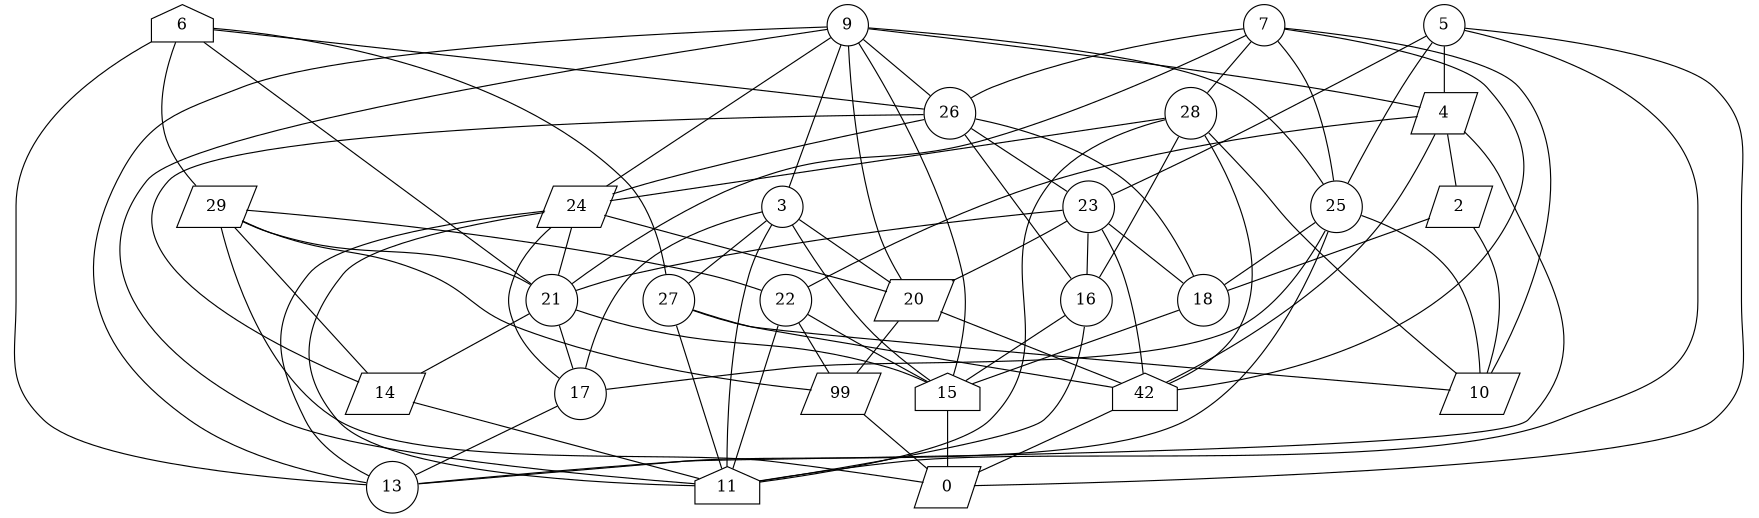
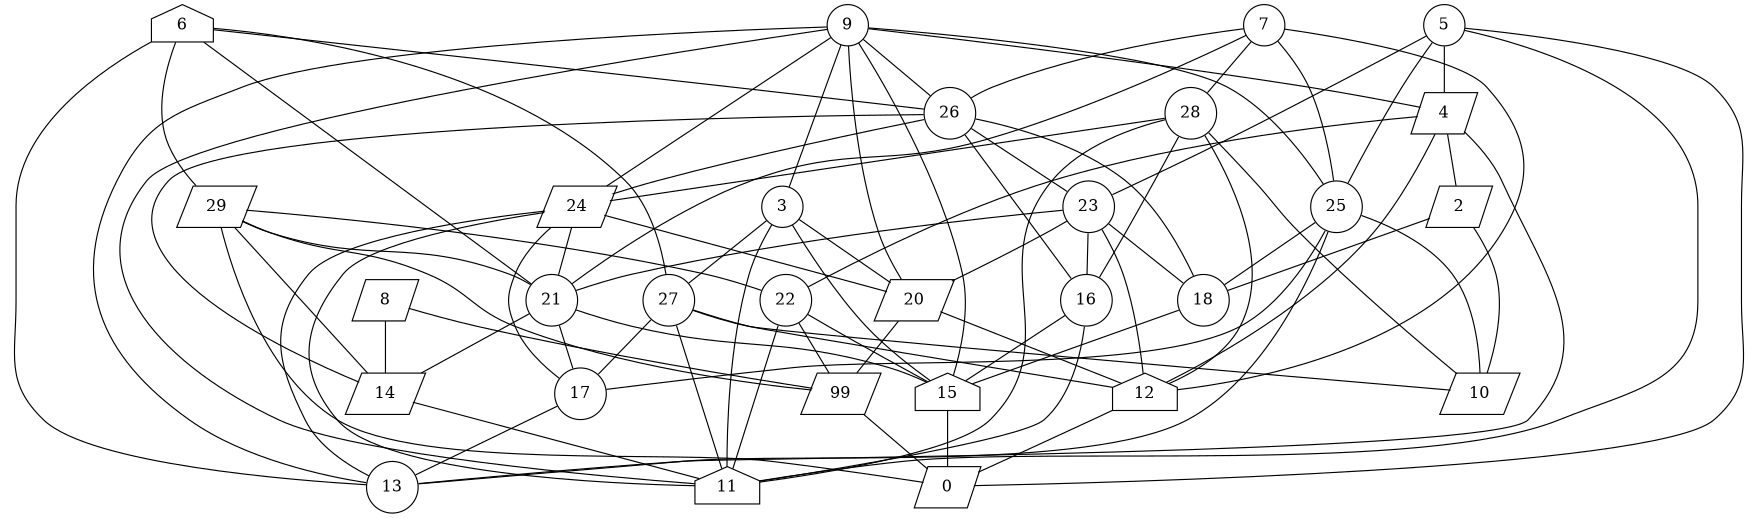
edge "7" -- "10": removed
edge "3" -- "17": now "27" -- "17"
node "8": added
node "42": label "42" -> "12"
